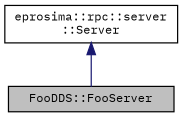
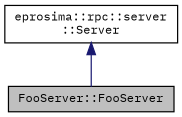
node "FooDDS::FooServer": label "FooDDS::FooServer" -> "FooServer::FooServer"
